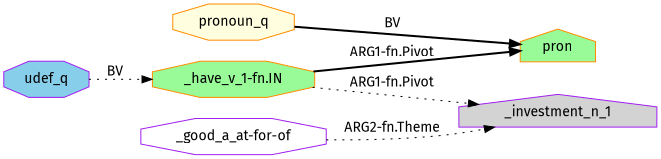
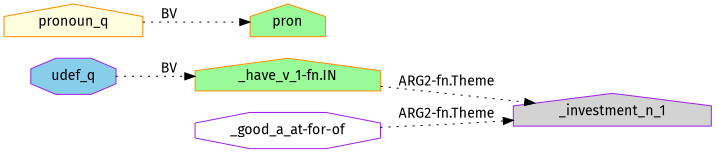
node "pronoun_q": shape octagon -> house
edge "pronoun_q" -> "pron": style bold -> dotted
edge "_have_v_1-fn.IN" -> "pron": removed, label "ARG1-fn.Pivot"
node "_have_v_1-fn.IN": shape octagon -> house
edge "_have_v_1-fn.IN" -> "_investment_n_1": label "ARG1-fn.Pivot" -> "ARG2-fn.Theme"
